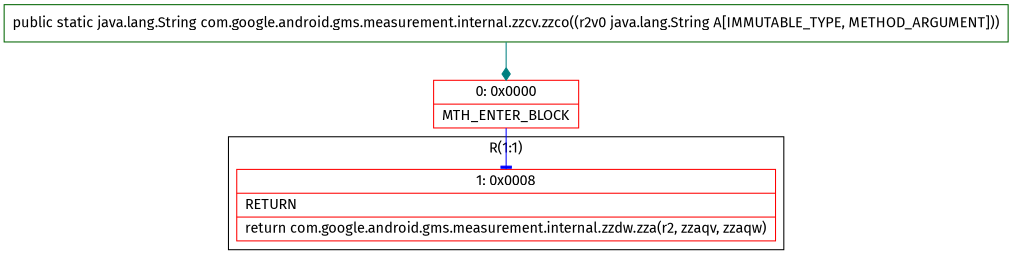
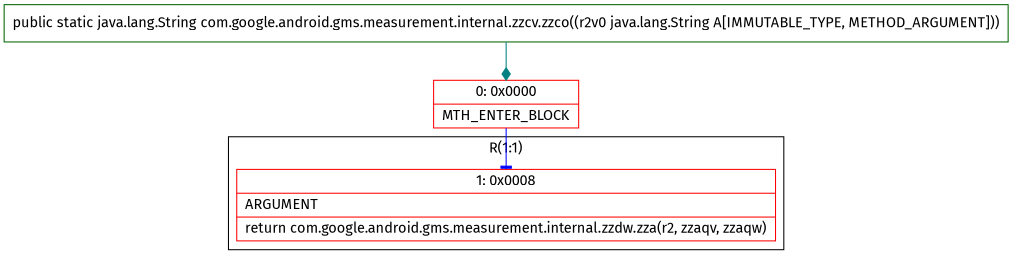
node "1: 0x0008": text "RETURN" -> "ARGUMENT"
